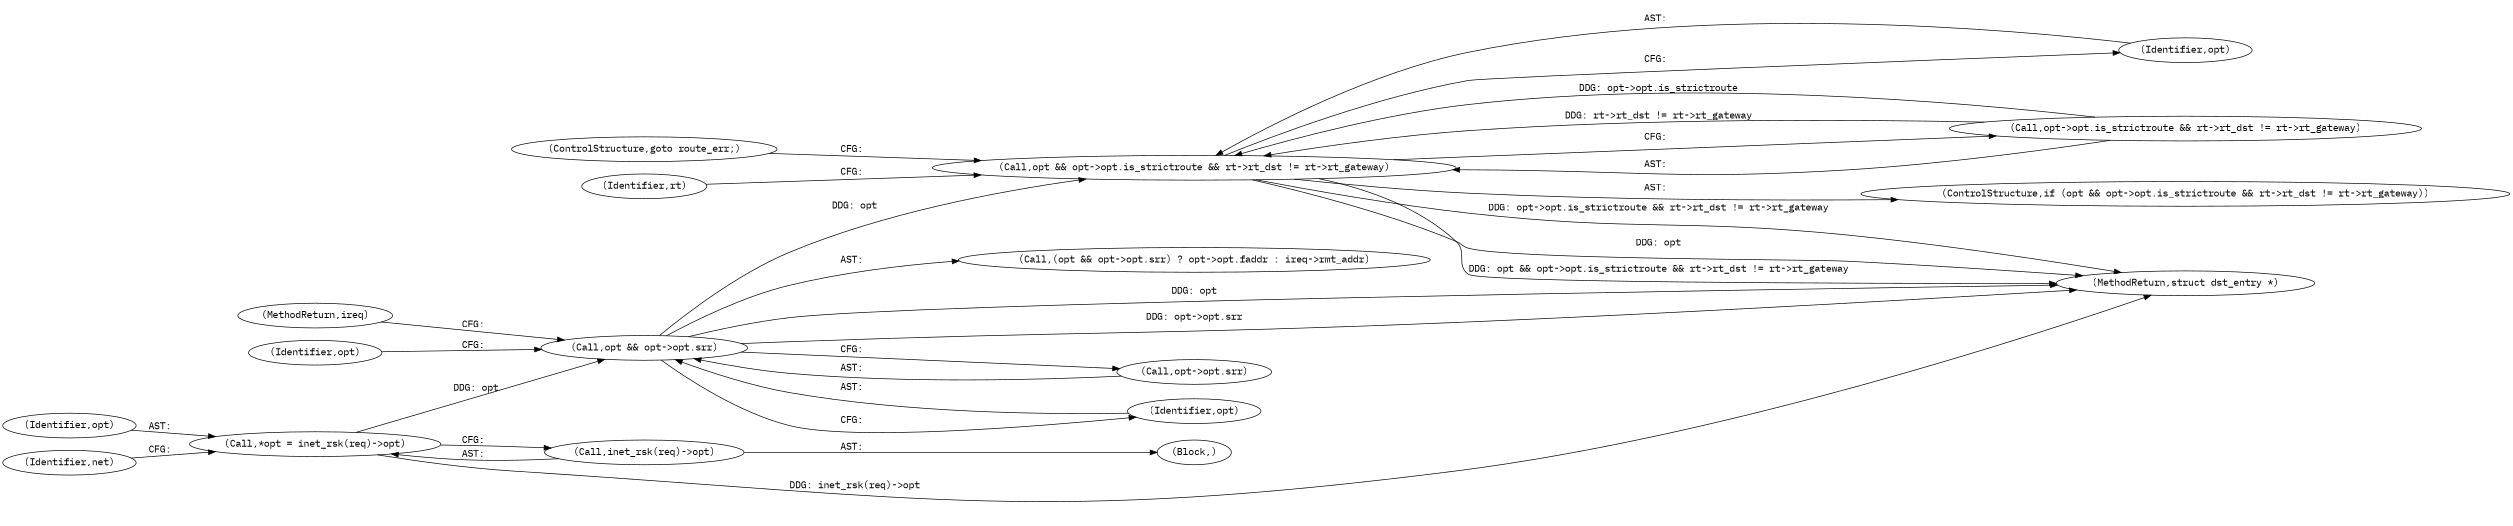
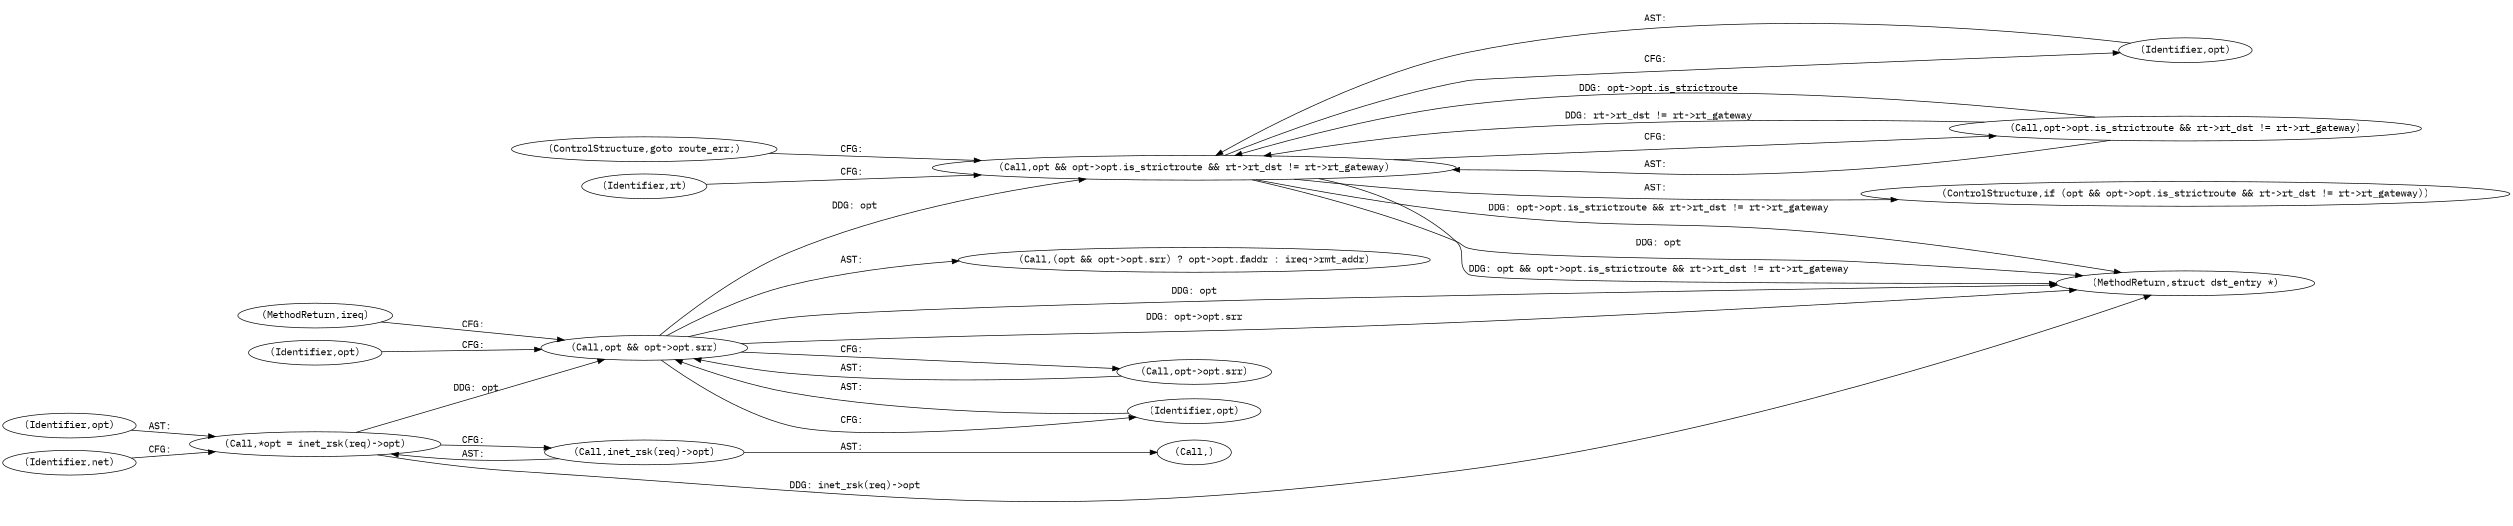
node "(Block,)": label "(Block,)" -> "(Call,)"
